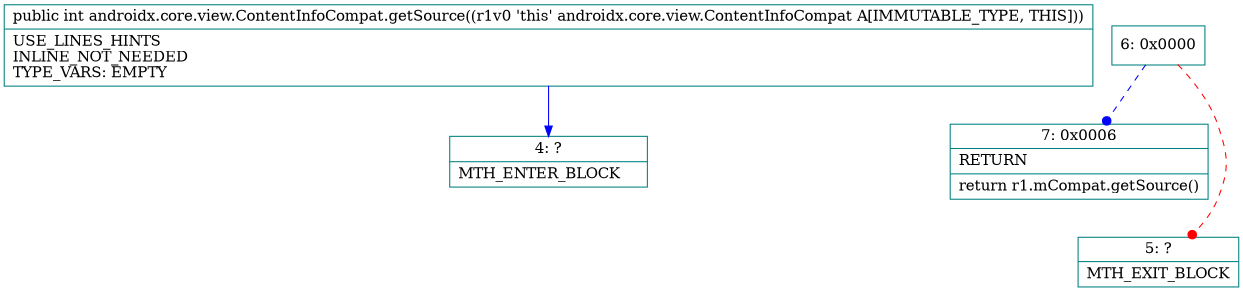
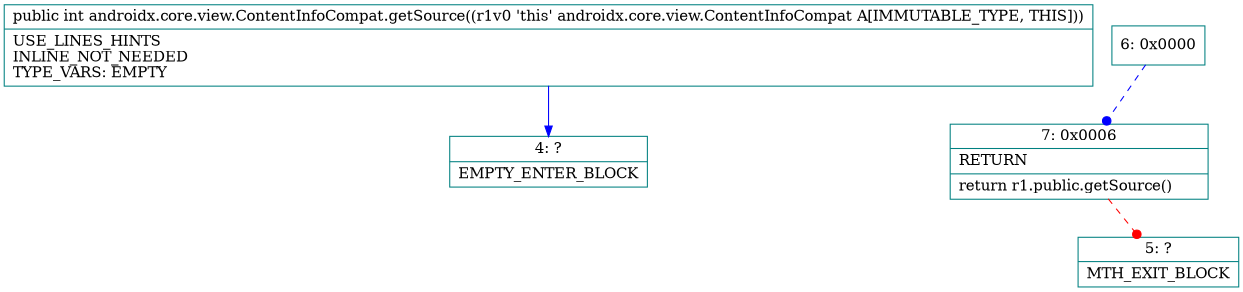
edge "6: 0x0000" -> "5: ?": now "7: 0x0006" -> "5: ?"
node "4: ?": text "MTH_ENTER_BLOCK" -> "EMPTY_ENTER_BLOCK"
node "7: 0x0006": text "return r1.mCompat.getSource()" -> "return r1.public.getSource()"
